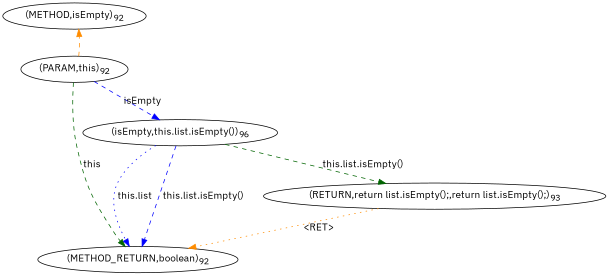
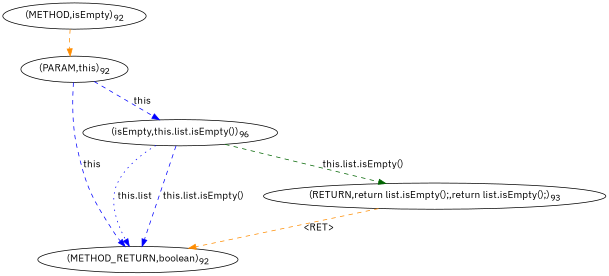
edge "(PARAM,this)" -> "(METHOD,isEmpty)": reversed
edge "(PARAM,this)" -> "(isEmpty,this.list.isEmpty())": label "isEmpty" -> "this"
edge "(PARAM,this)" -> "(METHOD_RETURN,boolean)": color darkgreen -> blue
edge "(RETURN,return list.isEmpty();,return list.isEmpty();)" -> "(METHOD_RETURN,boolean)": style dotted -> dashed
